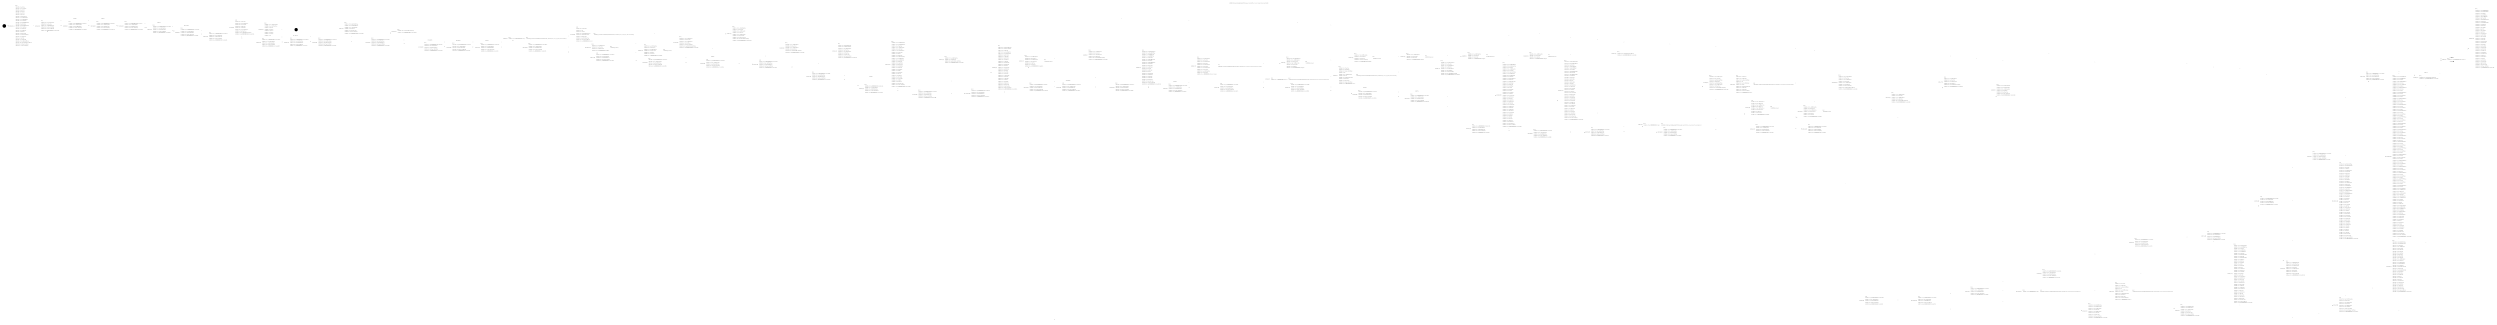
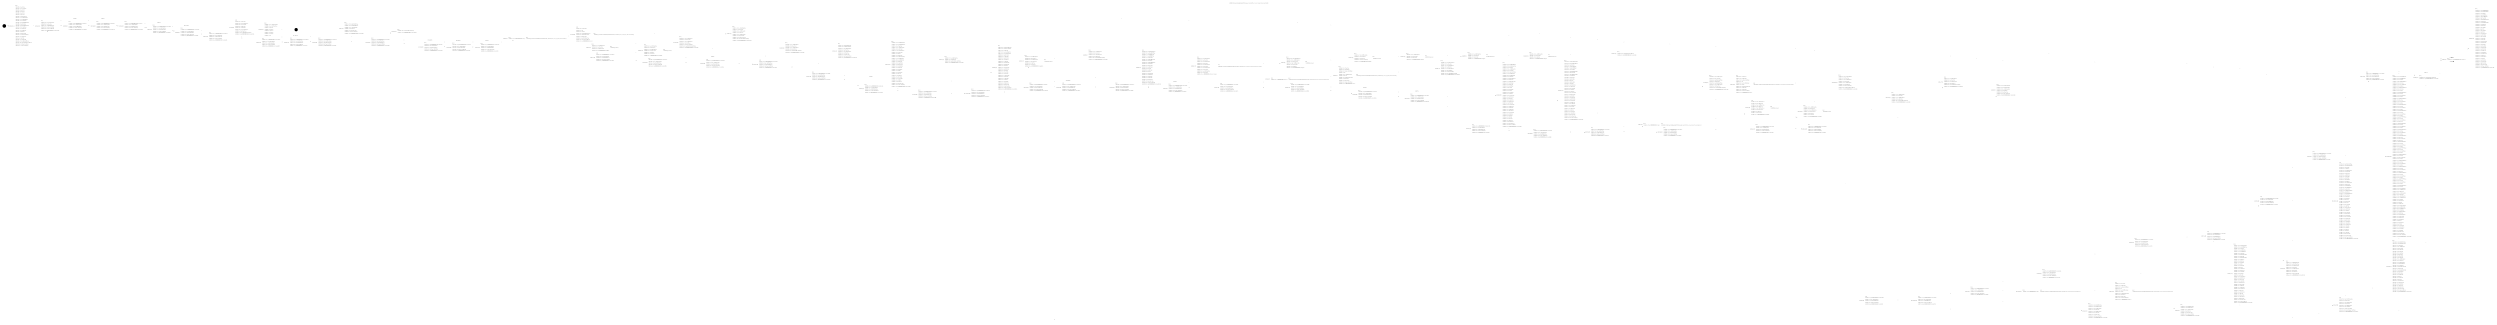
node "0x40145e [28]": removed
